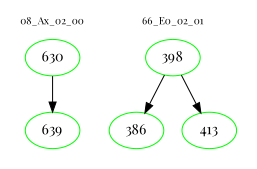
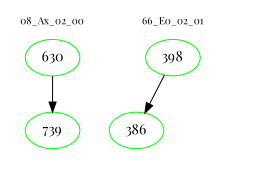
node "639": label "639" -> "739"
node "413": removed
